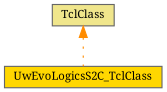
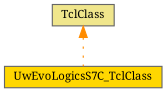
node "UwEvoLogicsS2C_TclClass": label "UwEvoLogicsS2C_TclClass" -> "UwEvoLogicsS7C_TclClass"
